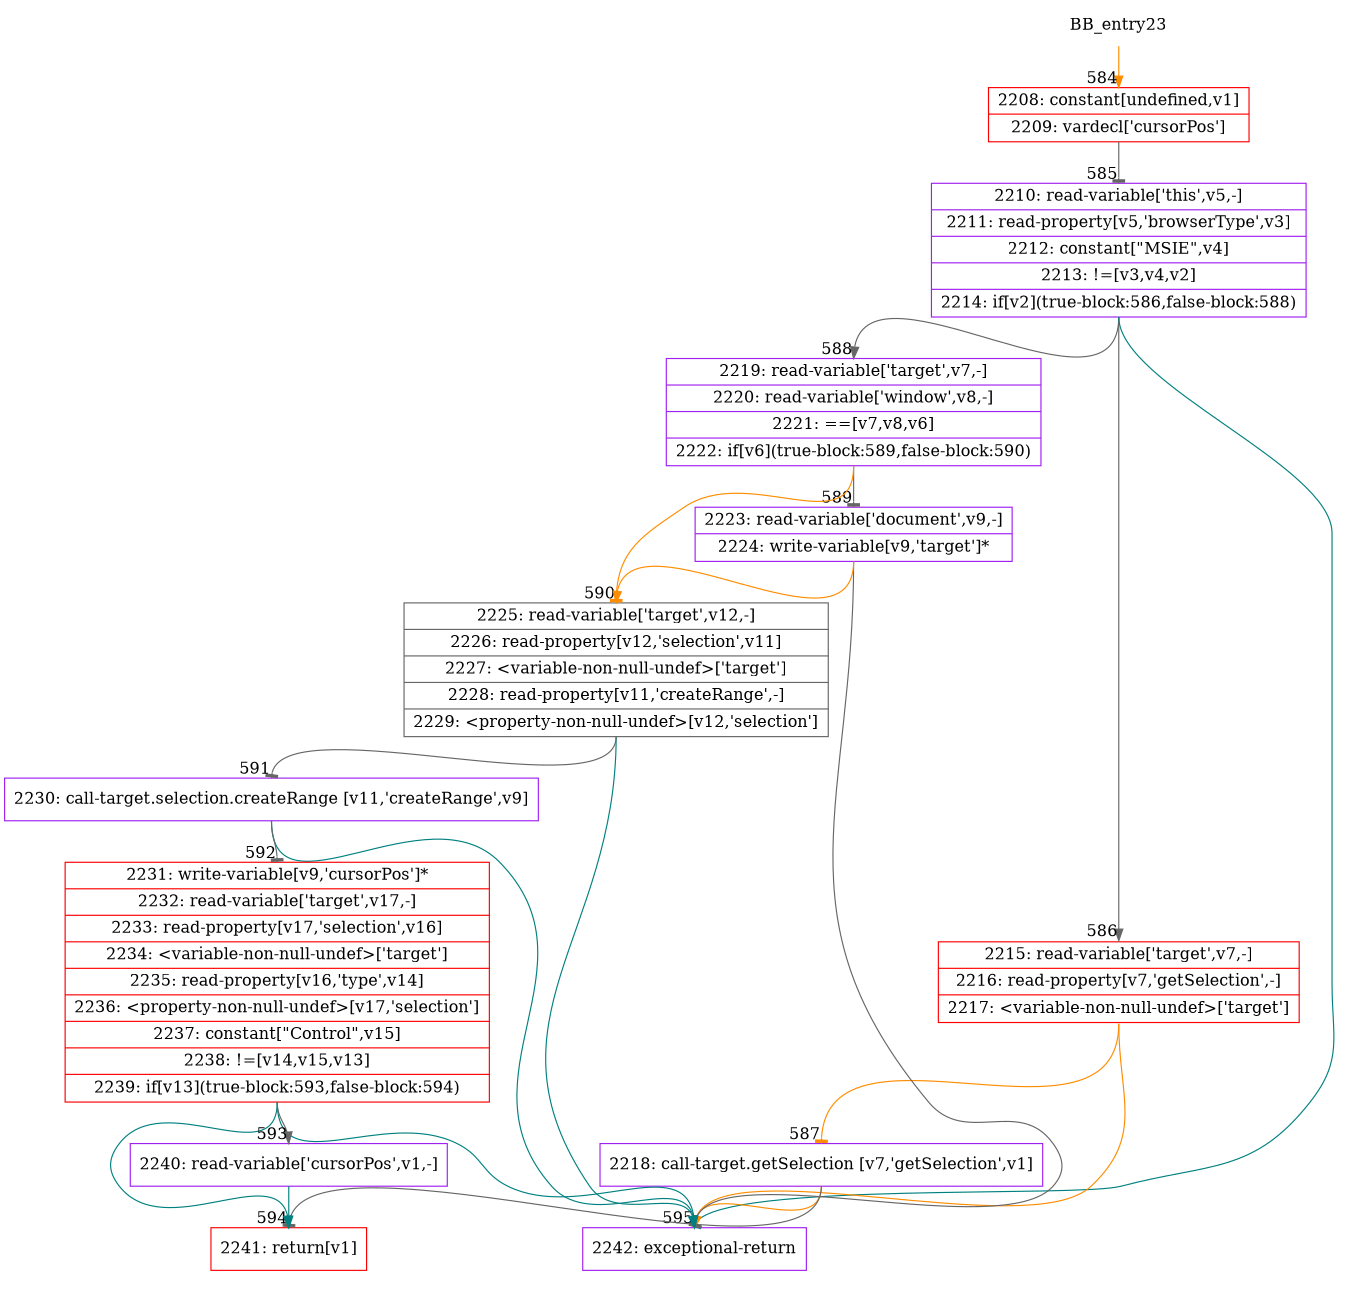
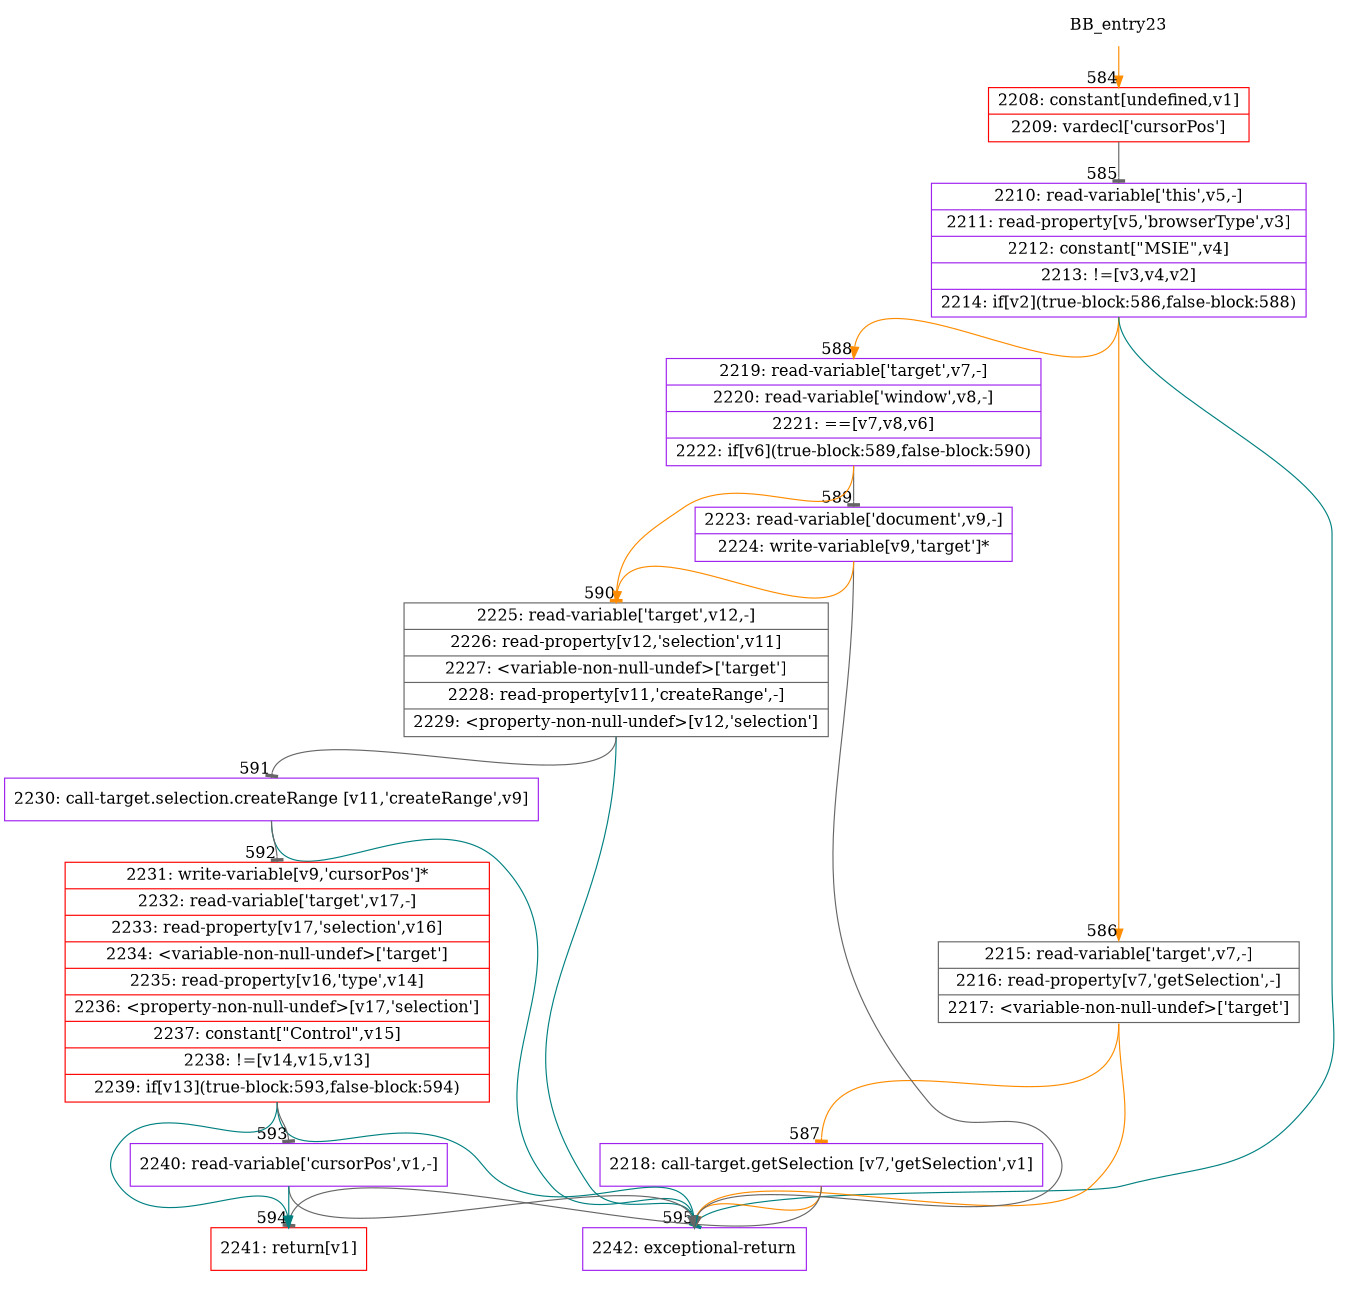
edge "2210: read-variable['this',v5,-]" -> "2219: read-variable['target',v7,-]": color gray40 -> darkorange
edge "2210: read-variable['this',v5,-]" -> "2215: read-variable['target',v7,-]": color gray40 -> darkorange
node "2215: read-variable['target',v7,-]": color red -> gray40
edge "2223: read-variable['document',v9,-]" -> "2242: exceptional-return": arrowhead tee -> normal
edge "2231: write-variable[v9,'cursorPos']*" -> "2240: read-variable['cursorPos',v1,-]": arrowhead normal -> tee
edge "2240: read-variable['cursorPos',v1,-]" -> "2242: exceptional-return": added
